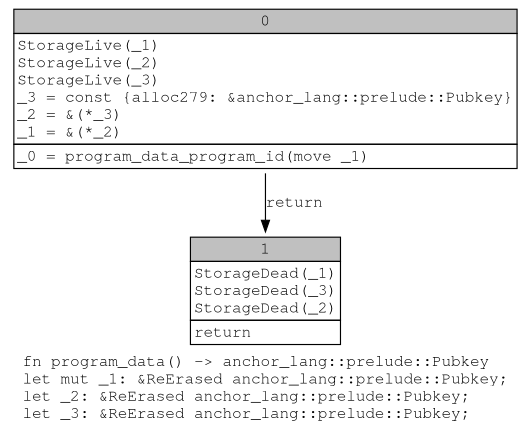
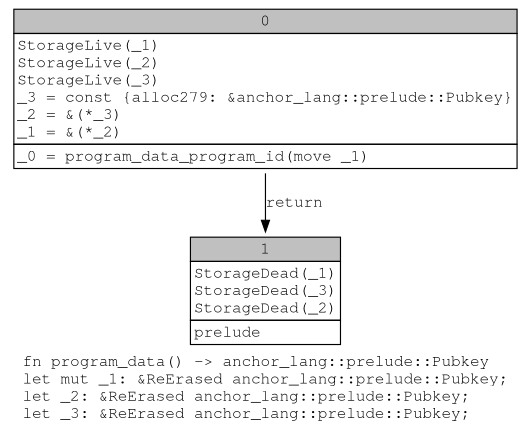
node "1": text "return" -> "prelude"
